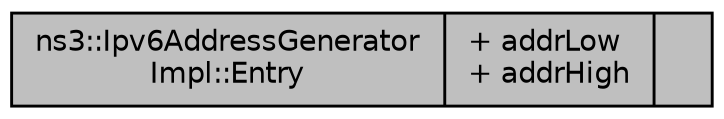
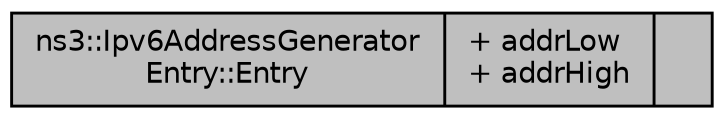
node "ns3::Ipv6AddressGenerator": text "Impl::Entry" -> "Entry::Entry"
